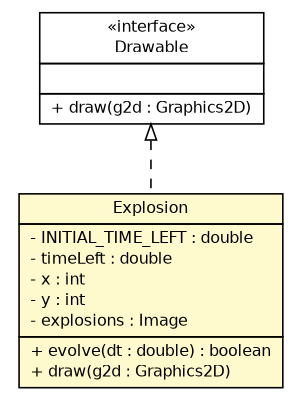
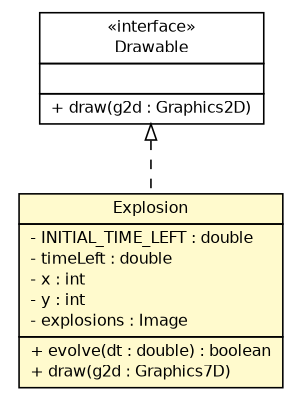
node "Explosion": text "+ draw(g2d : Graphics2D)" -> "+ draw(g2d : Graphics7D)"
